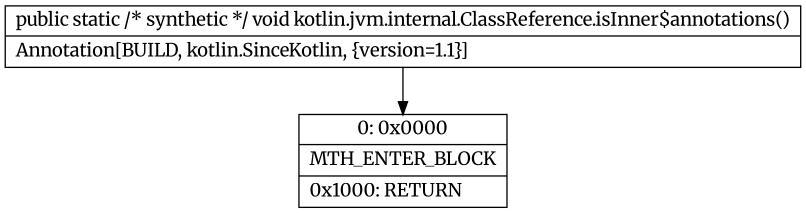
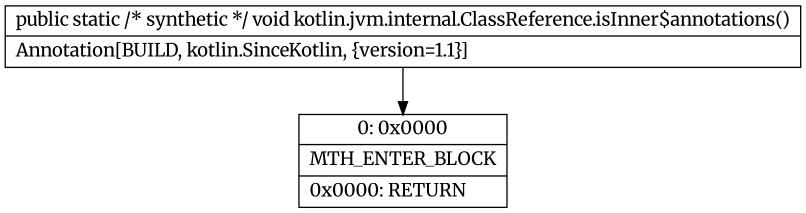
node "0: 0x0000": text "0x1000: RETURN" -> "0x0000: RETURN"
